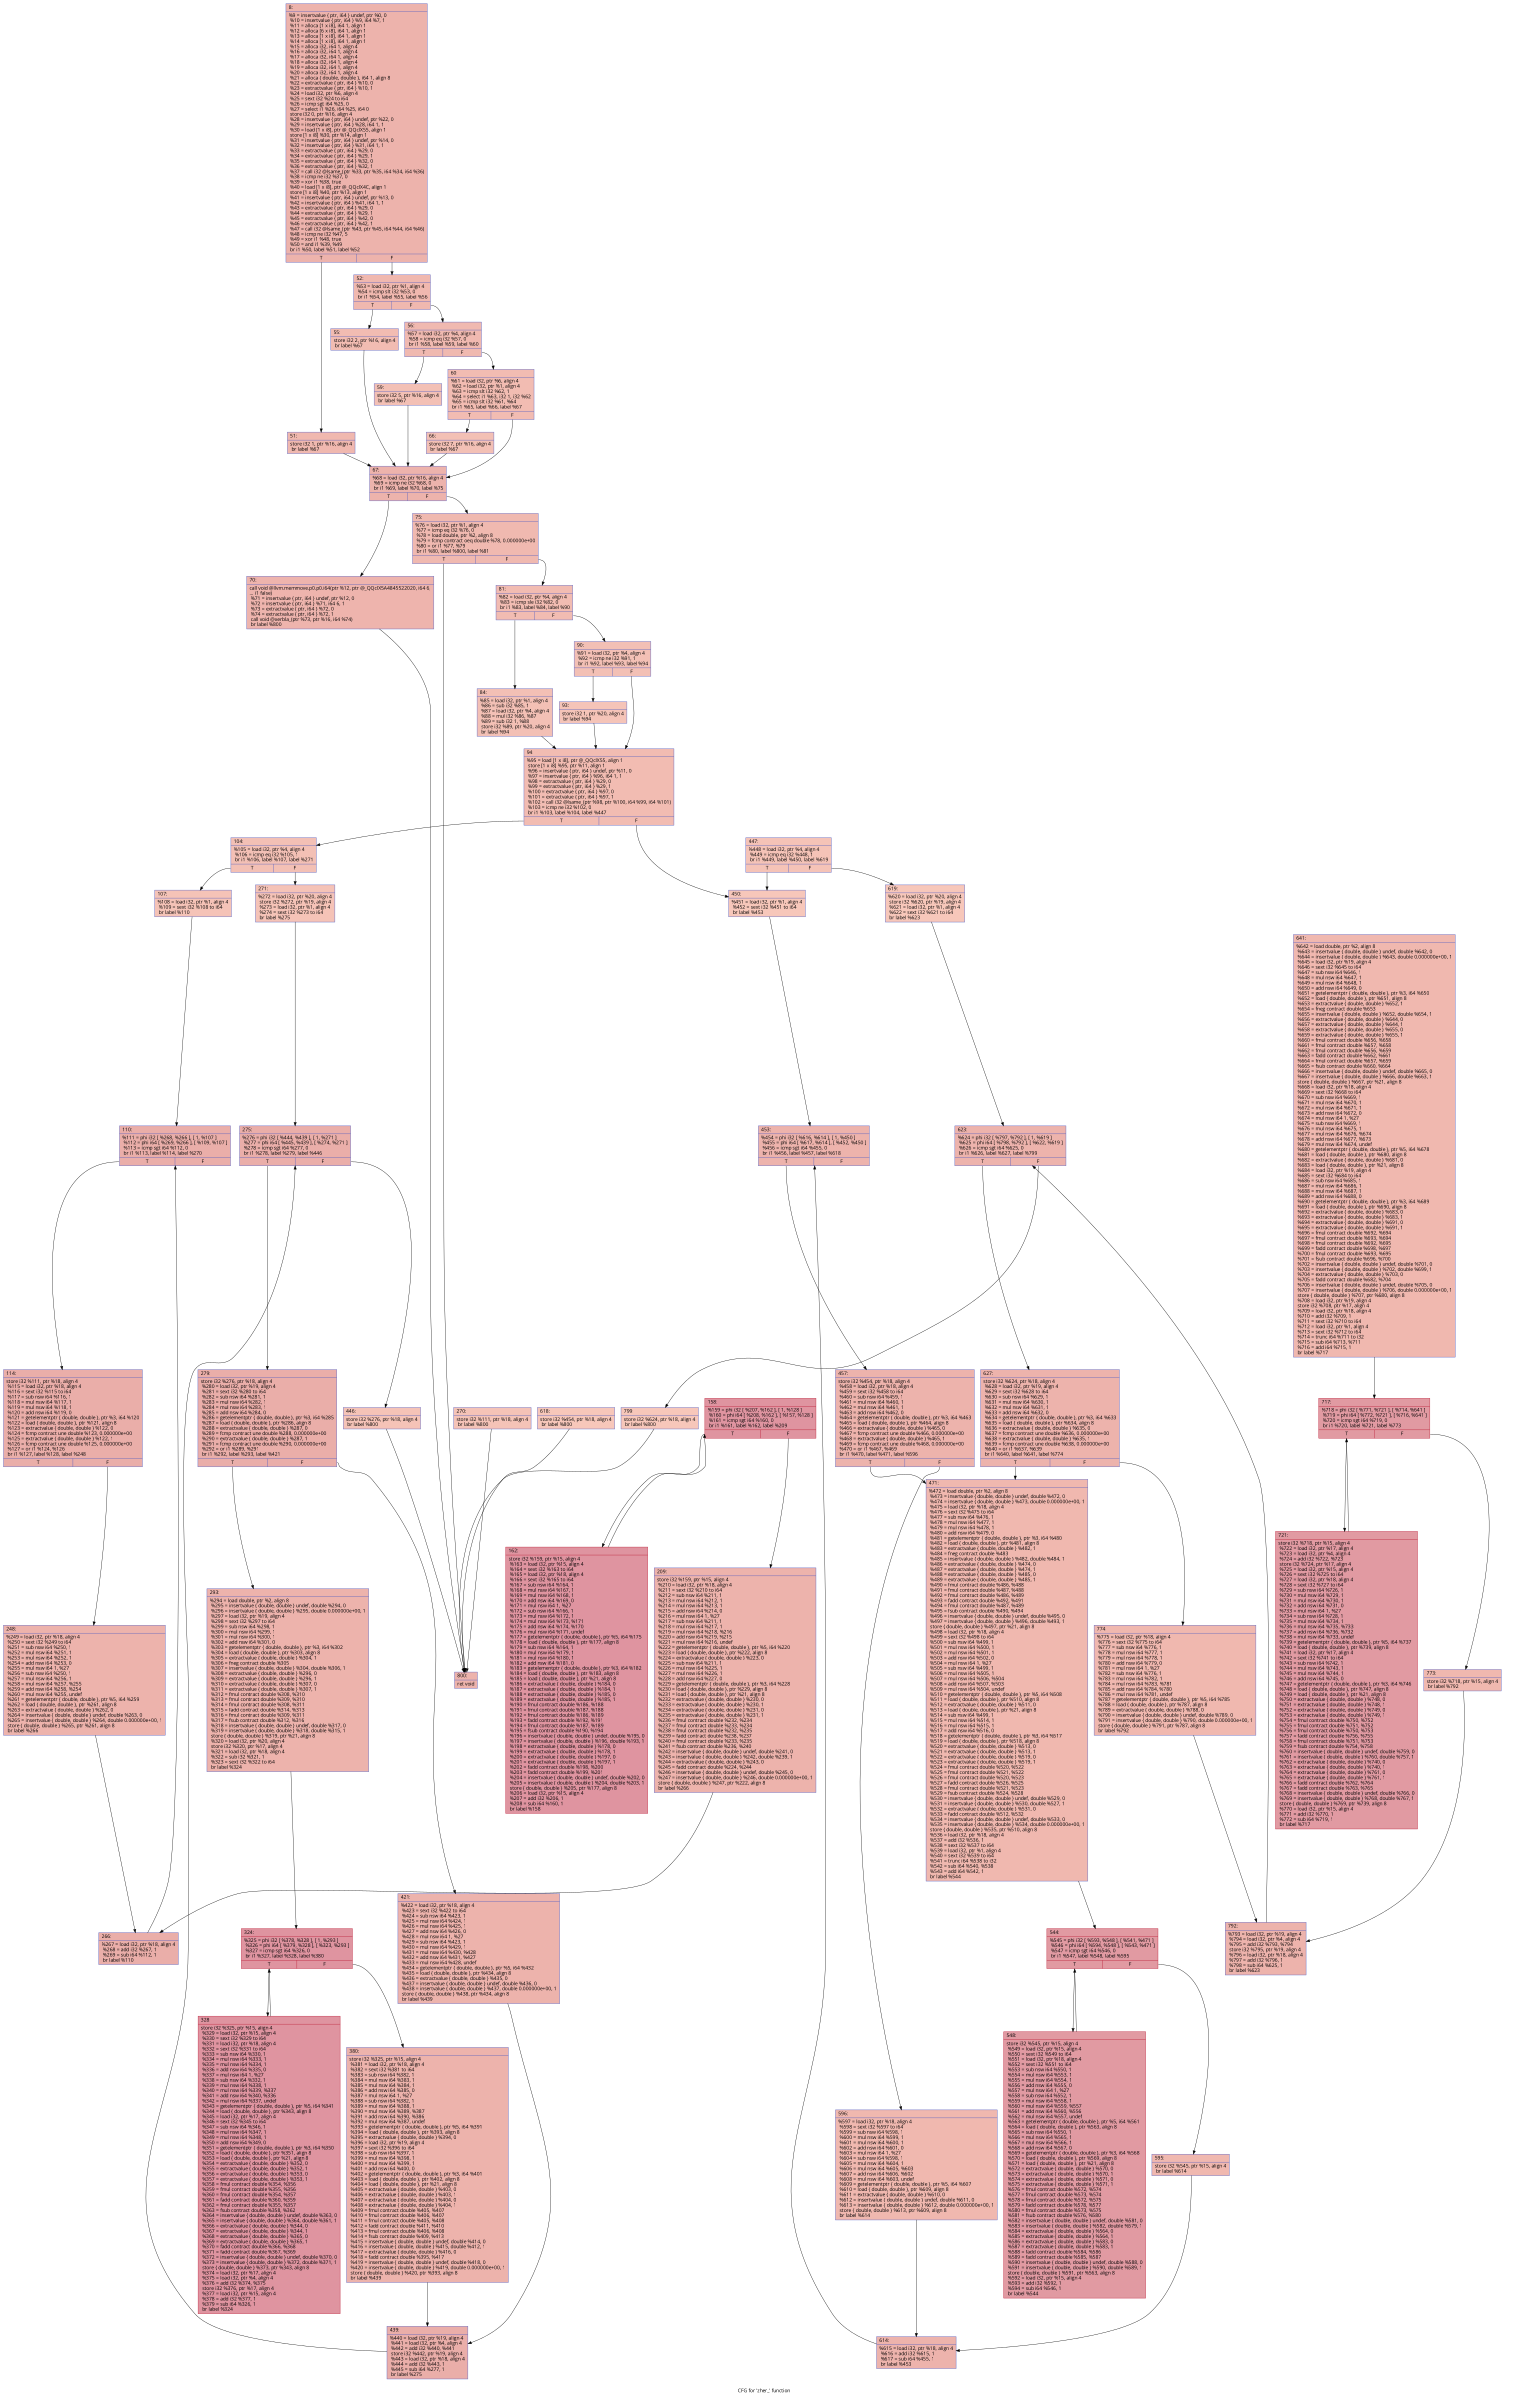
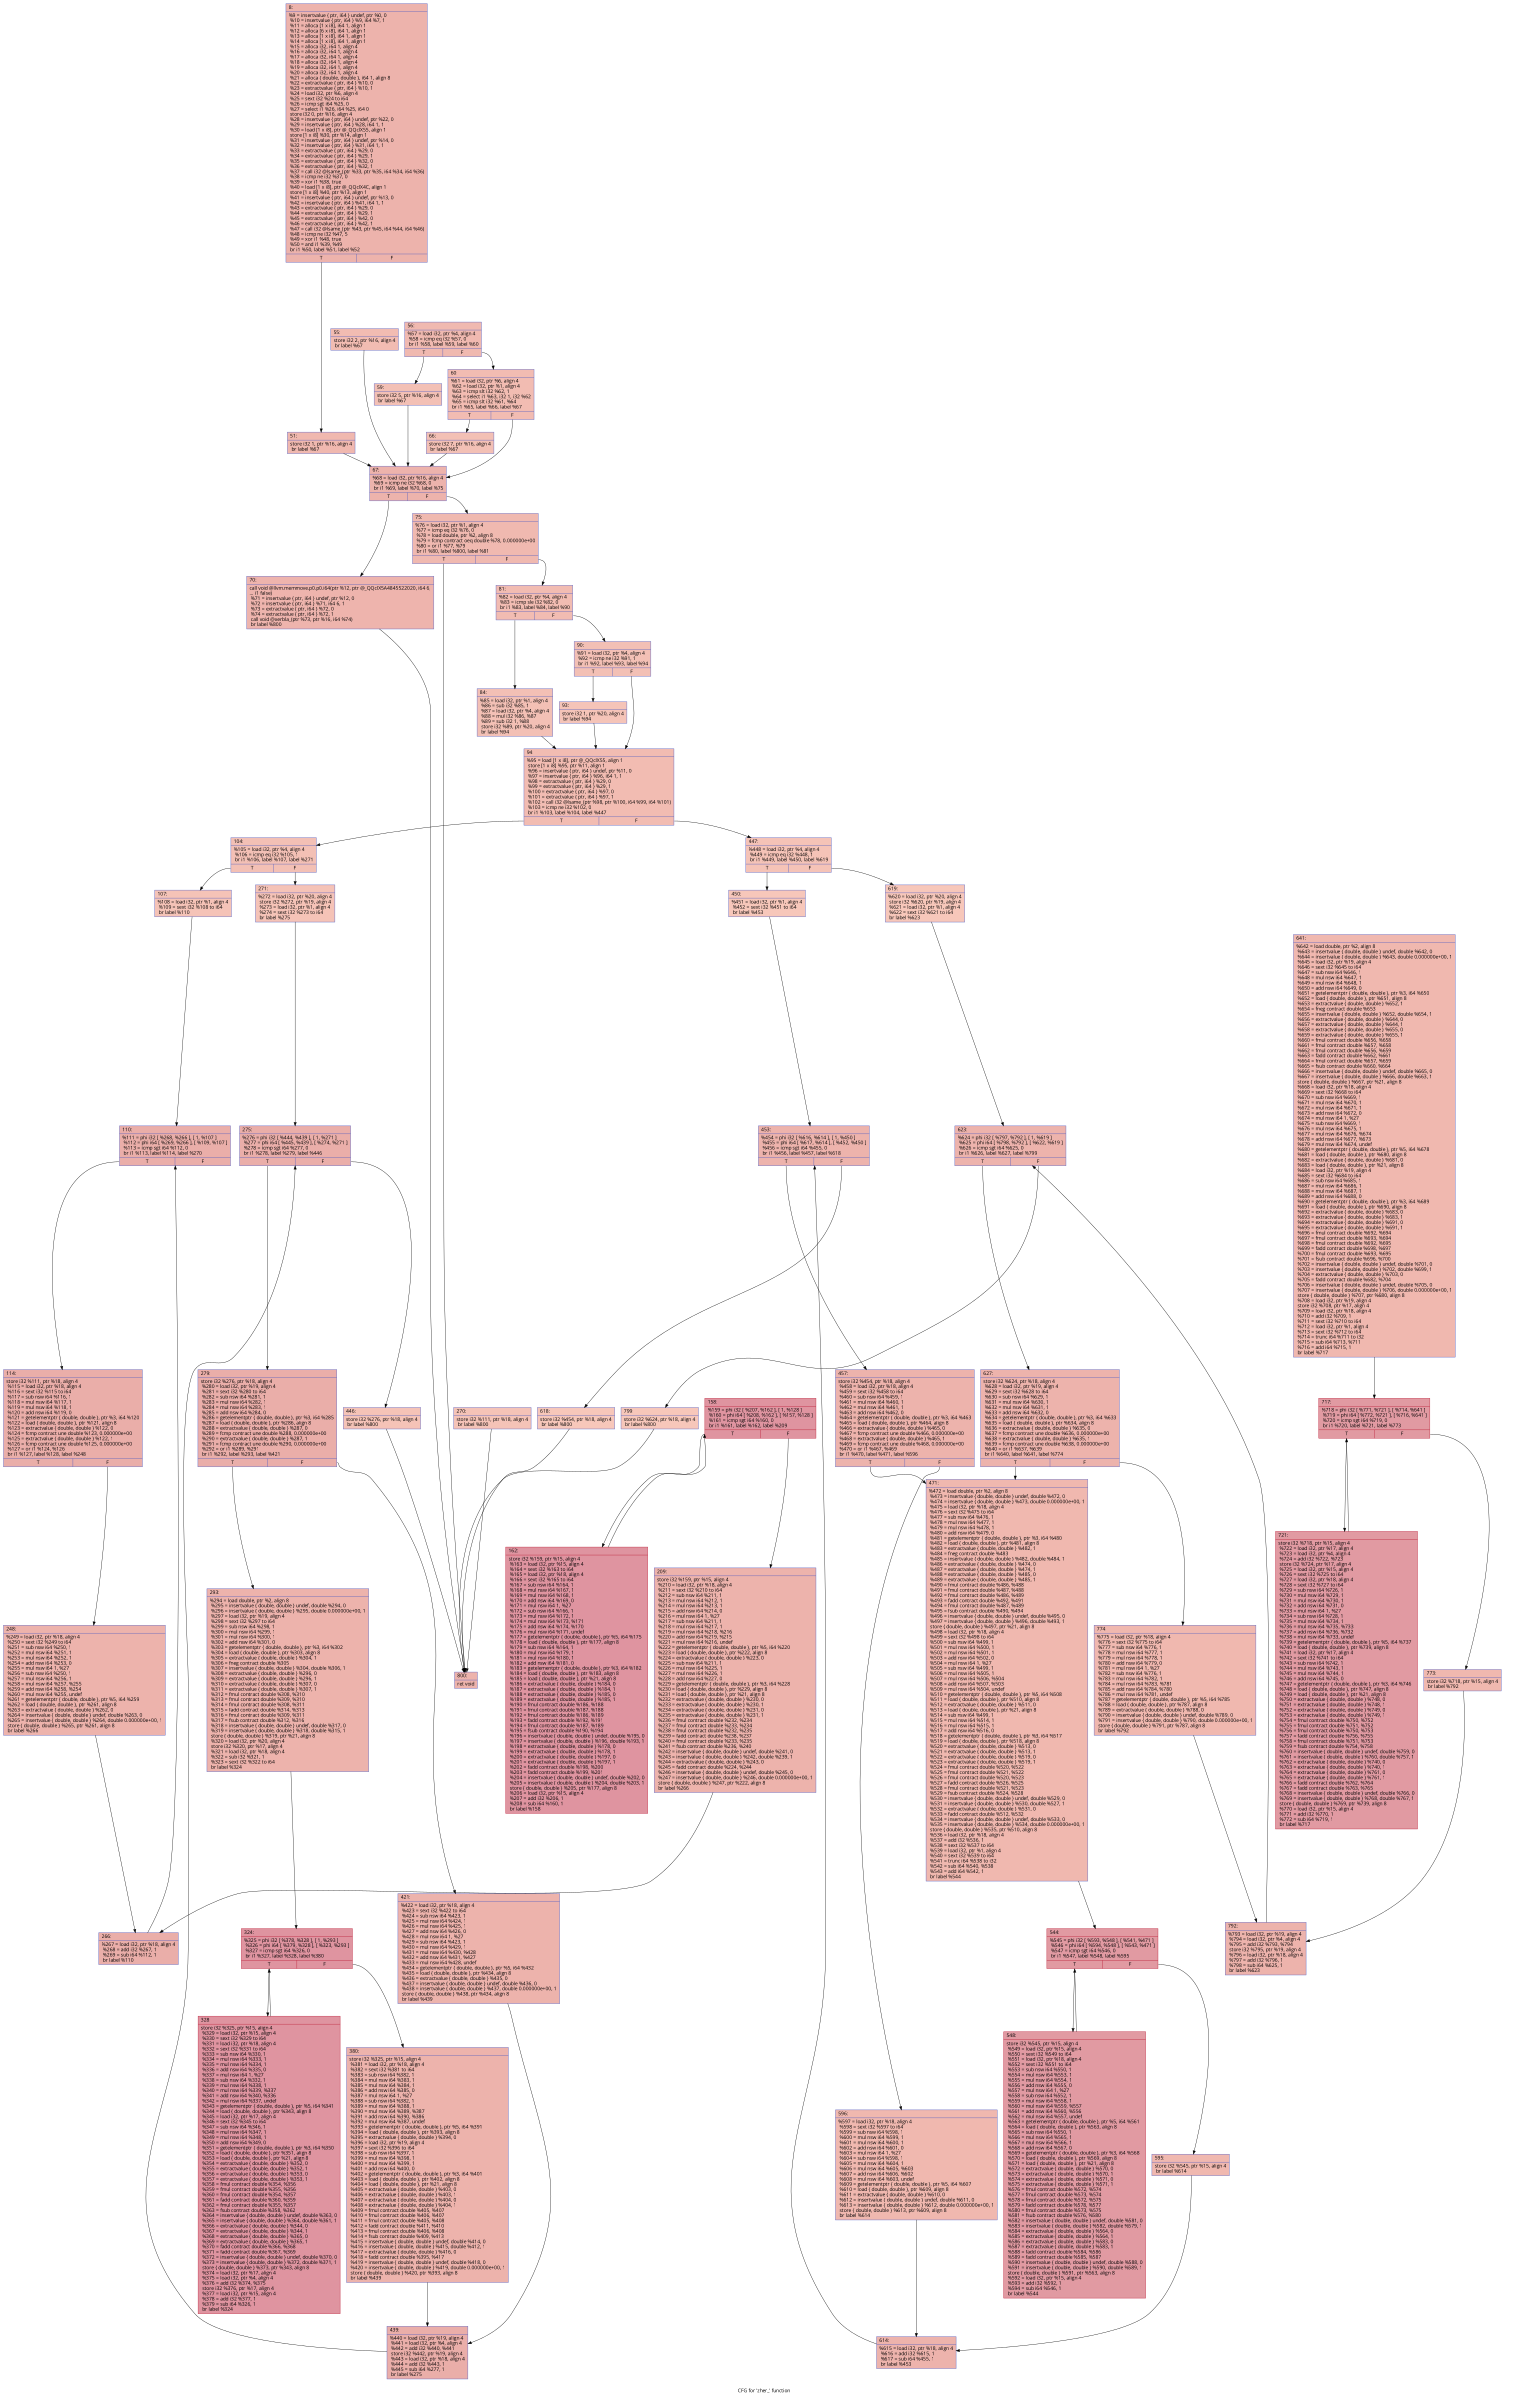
node "52:": removed
edge "94:" -> "450:": now "94:" -> "447:"
edge "453:" -> "618:": added
